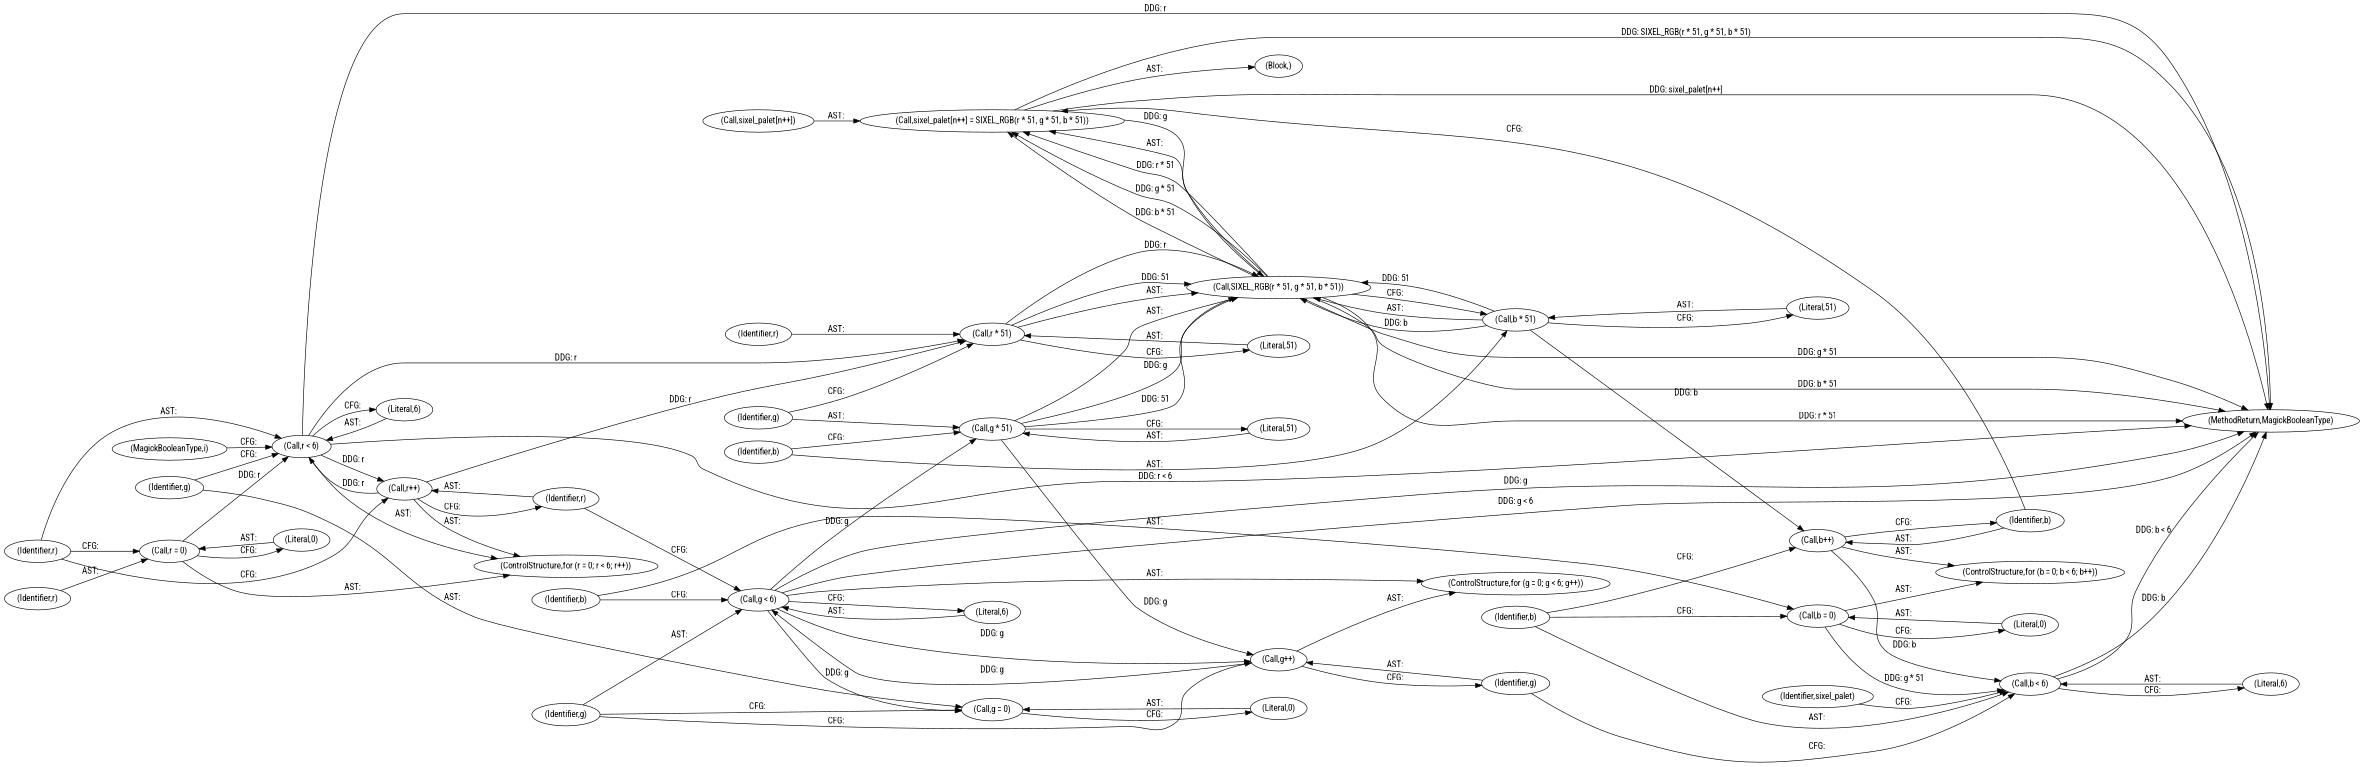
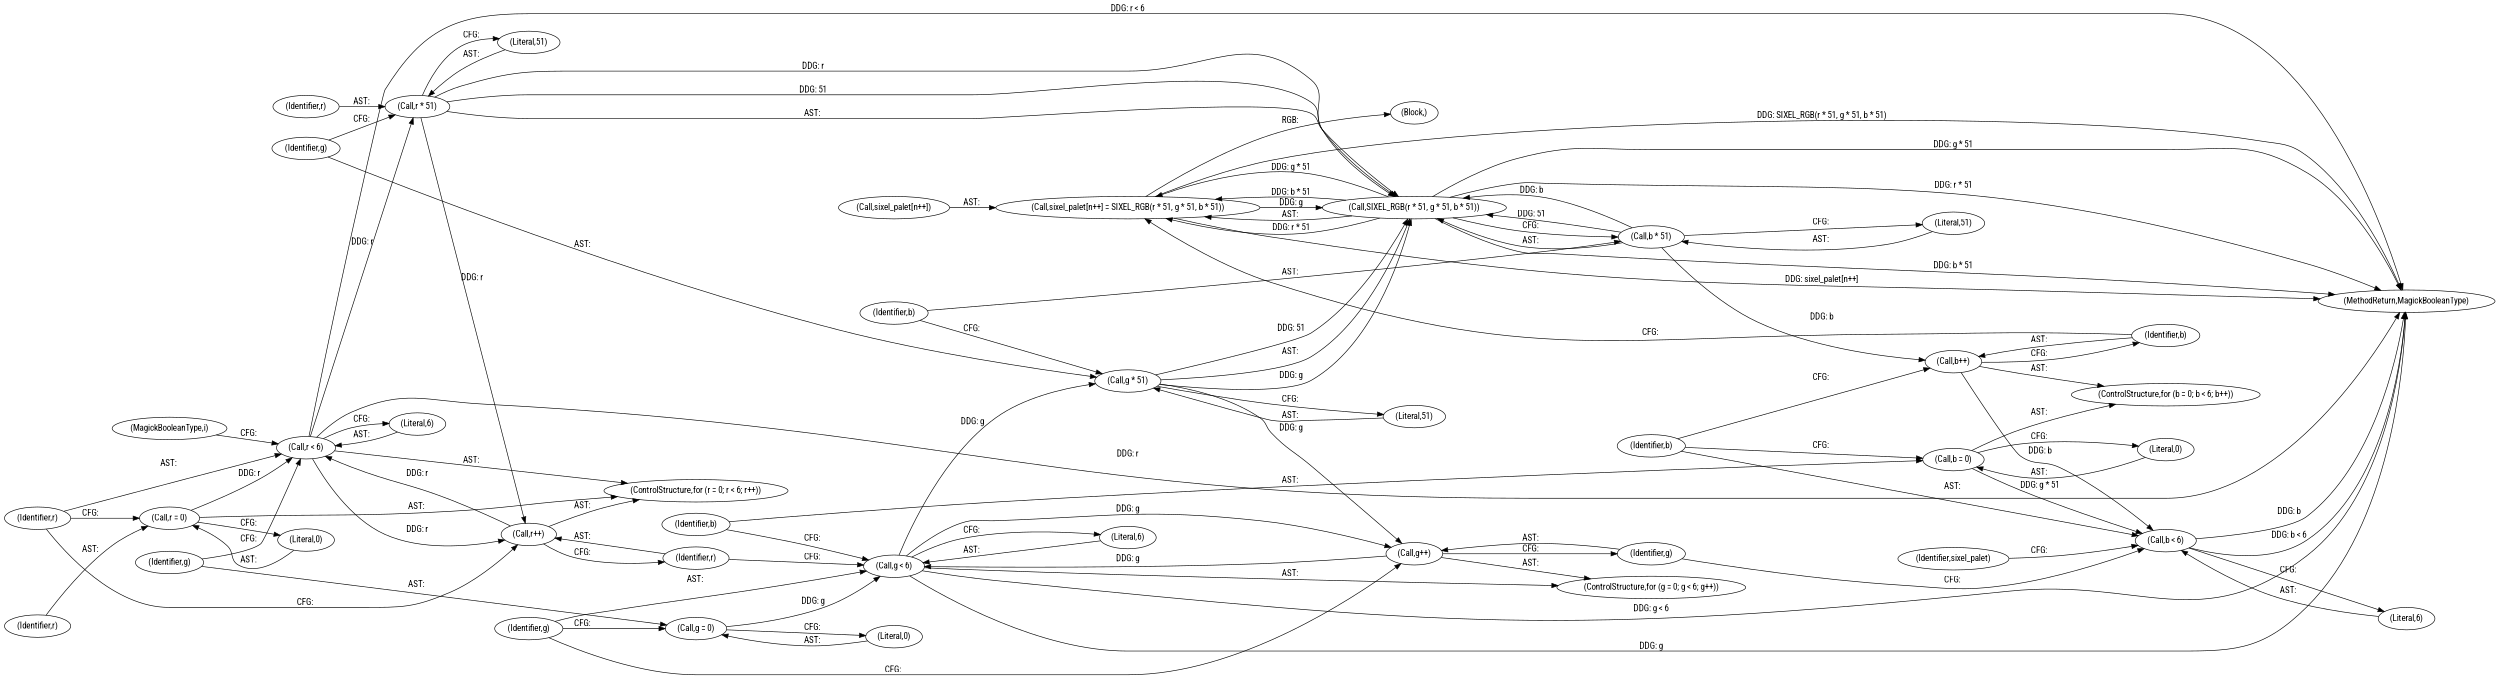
edge "(Call,sixel_palet[n++] = SIXEL_RGB(r * 51, g * 51, b * 51))" -> "(Block,)": label "AST: " -> "RGB: "
edge "(Call,r++)" -> "(Call,r * 51)": reversed
edge "(Call,g < 6)" -> "(Call,g = 0)": reversed
